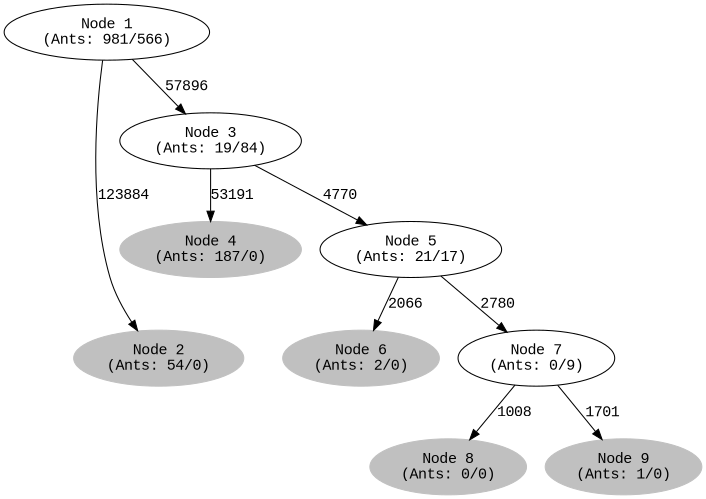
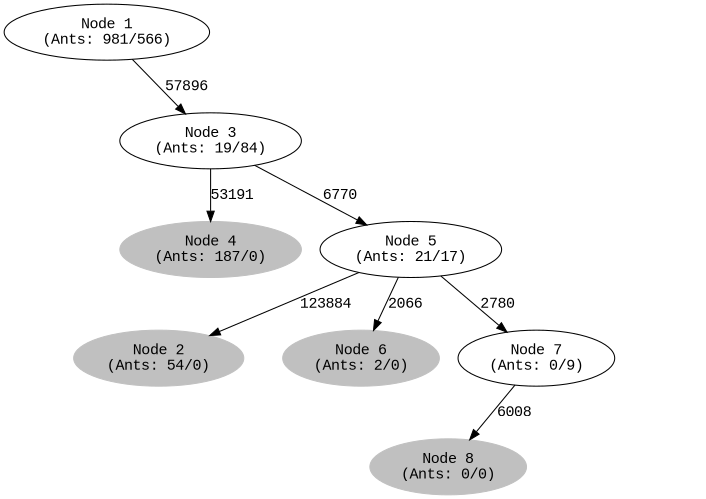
edge "Node 1 (Ants: 981/566)" -> "Node 2 (Ants: 54/0)": now "Node 5 (Ants: 21/17)" -> "Node 2 (Ants: 54/0)"
edge "Node 3 (Ants: 19/84)" -> "Node 5 (Ants: 21/17)": label "4770" -> "6770"
edge "Node 7 (Ants: 0/9)" -> "Node 8 (Ants: 0/0)": label "1008" -> "6008"
node "Node 9 (Ants: 1/0)": removed
